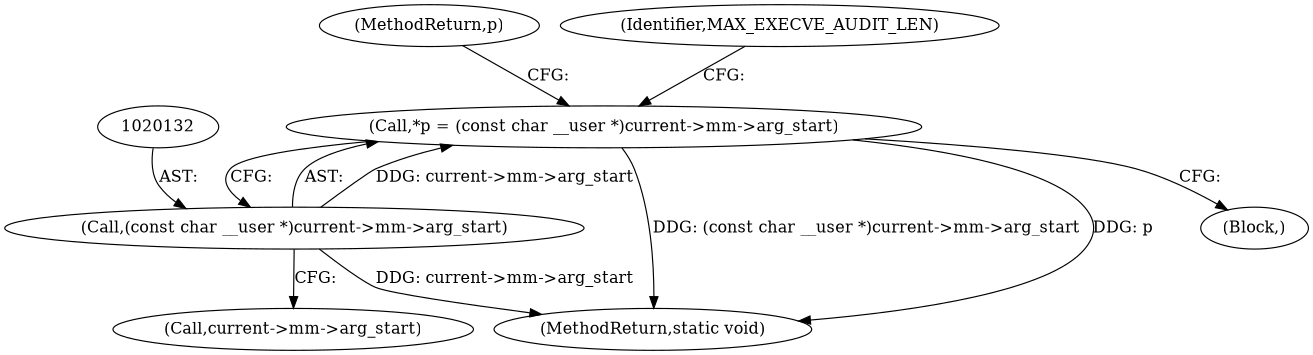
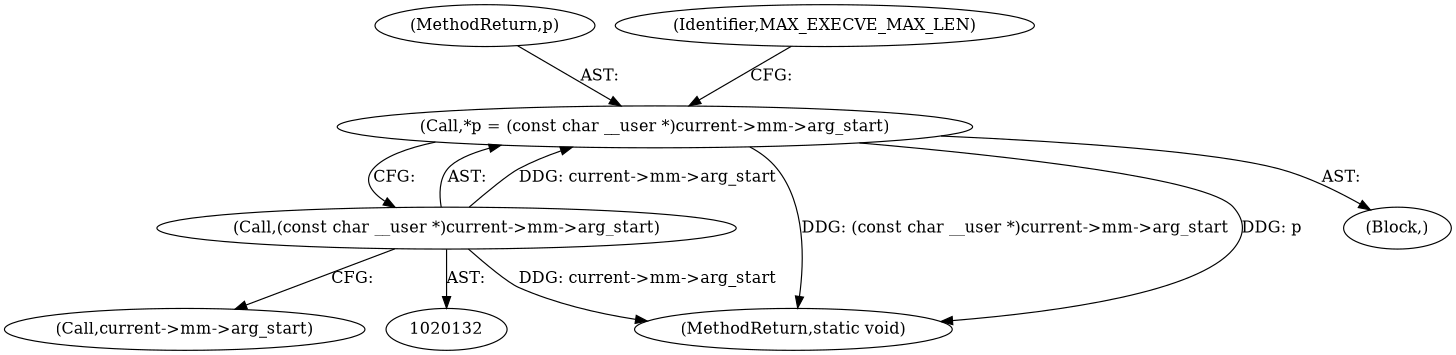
node "(Identifier,MAX_EXECVE_AUDIT_LEN)": label "(Identifier,MAX_EXECVE_AUDIT_LEN)" -> "(Identifier,MAX_EXECVE_MAX_LEN)"
edge "(MethodReturn,p)" -> "(Call,*p = (const char __user *)current->mm->arg_start)": label "CFG: " -> "AST: "
edge "(Call,*p = (const char __user *)current->mm->arg_start)" -> "(Block,)": label "CFG: " -> "AST: "
edge "1020132" -> "(Call,(const char __user *)current->mm->arg_start)": reversed
